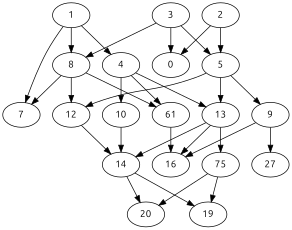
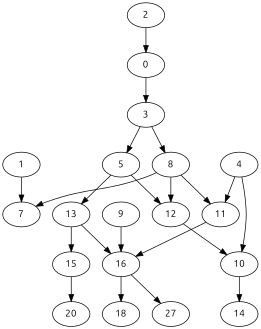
edge "1" -> "8": removed
edge "3" -> "0": reversed
edge "2" -> "5": removed
edge "1" -> "4": removed
edge "5" -> "9": removed
edge "4" -> "13": removed
node "61": label "61" -> "11"
edge "9" -> "27": now "16" -> "27"
edge "12" -> "14": now "12" -> "10"
edge "13" -> "14": removed
node "75": label "75" -> "15"
edge "14" -> "20": removed
node "19": removed
node "18": added
